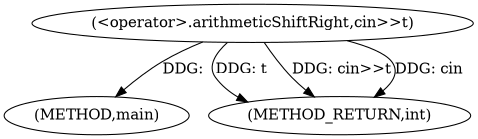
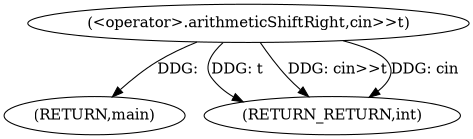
node "(METHOD,main)": label "(METHOD,main)" -> "(RETURN,main)"
node "(METHOD_RETURN,int)": label "(METHOD_RETURN,int)" -> "(RETURN_RETURN,int)"
